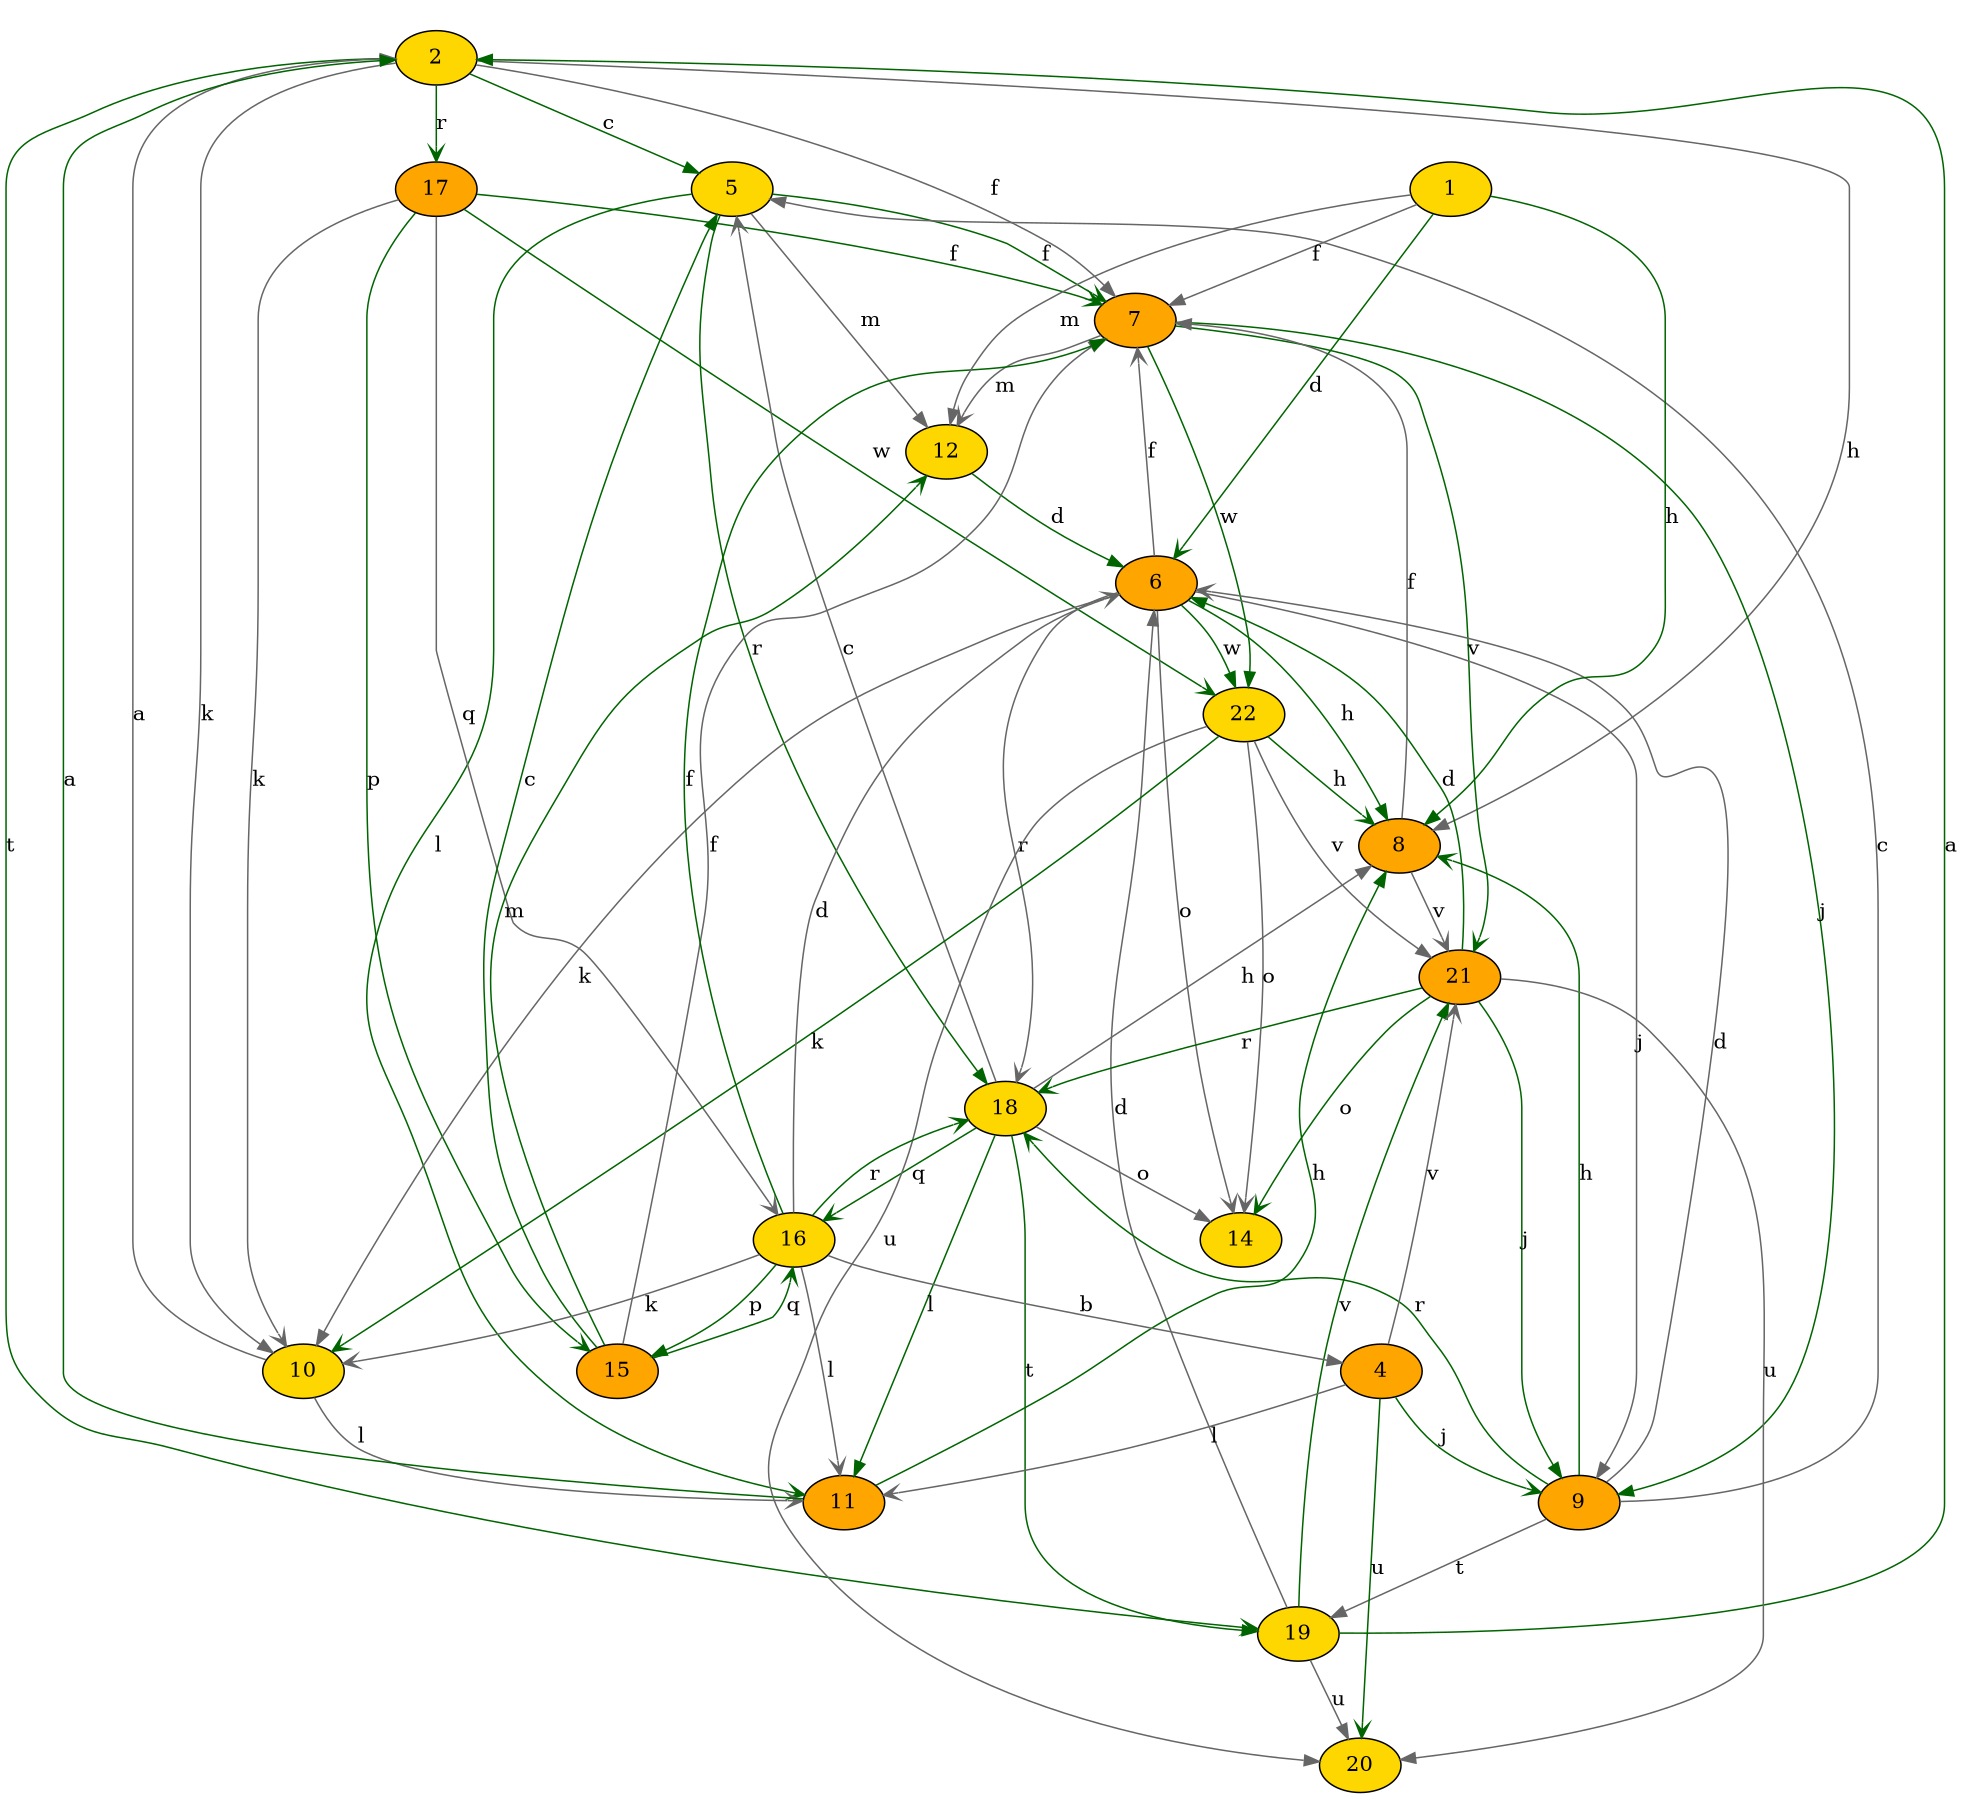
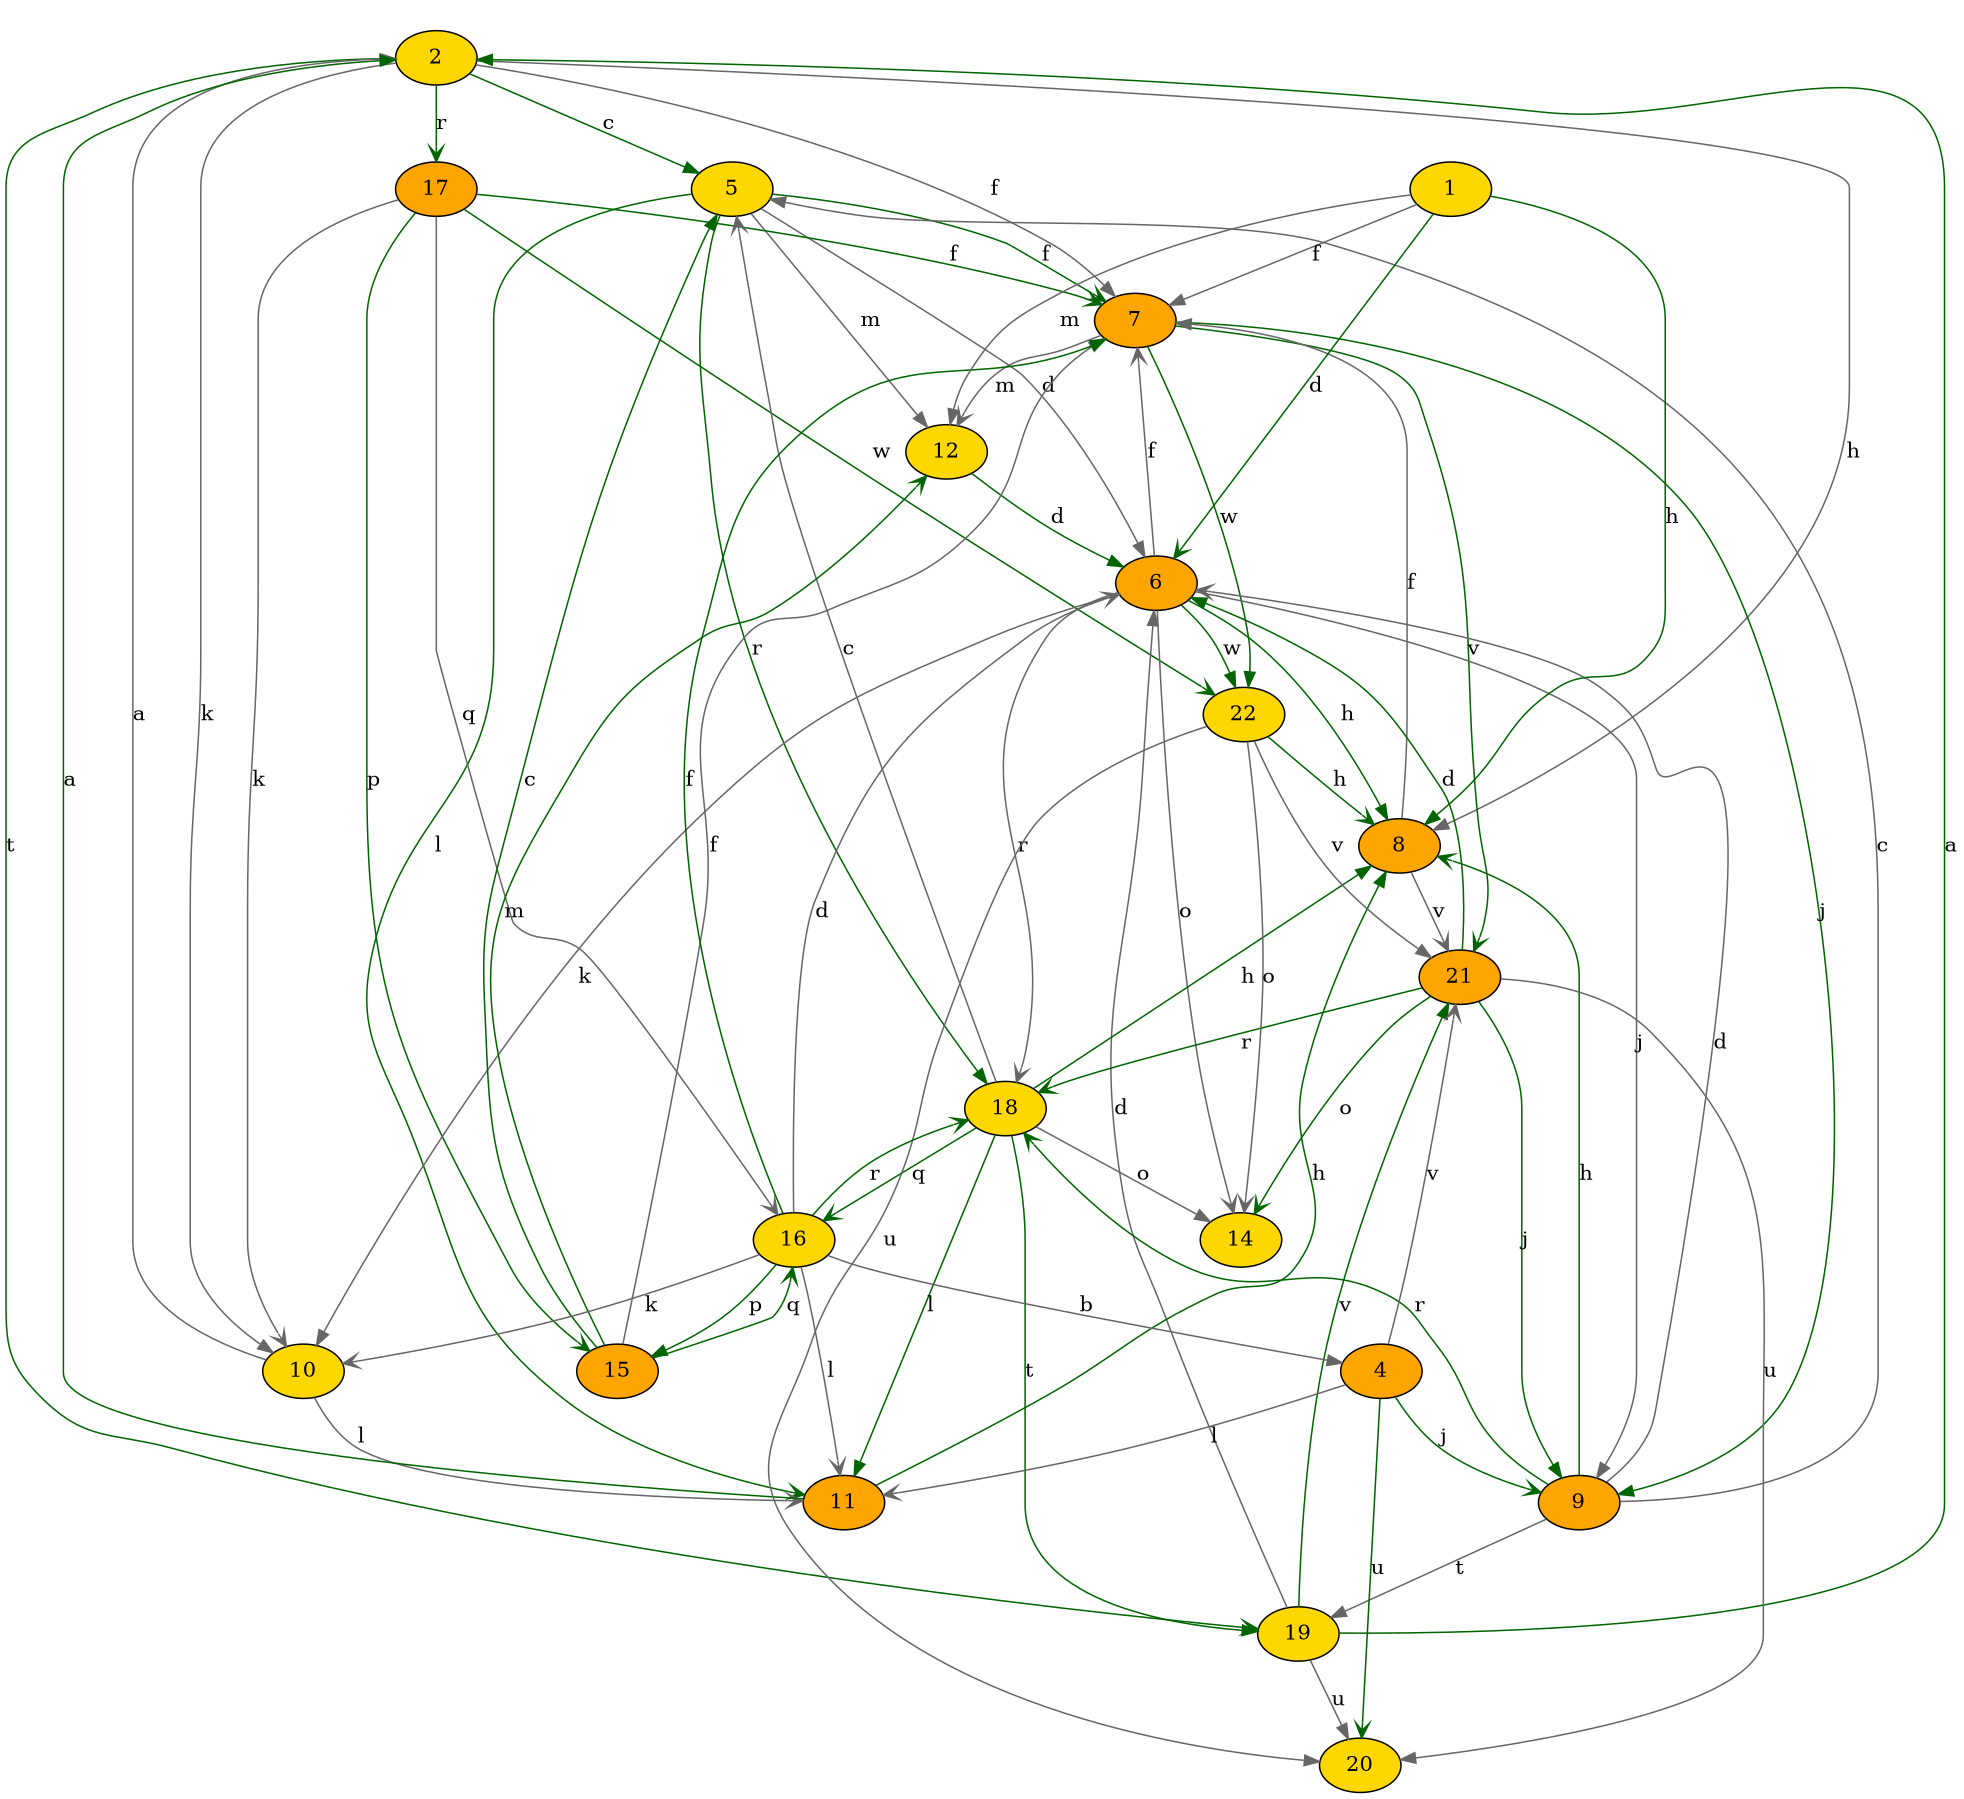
edge "5" -> "6": added, label "d"
edge "18" -> "8": color gray40 -> darkgreen
edge "22" -> "10": removed, label "k"
